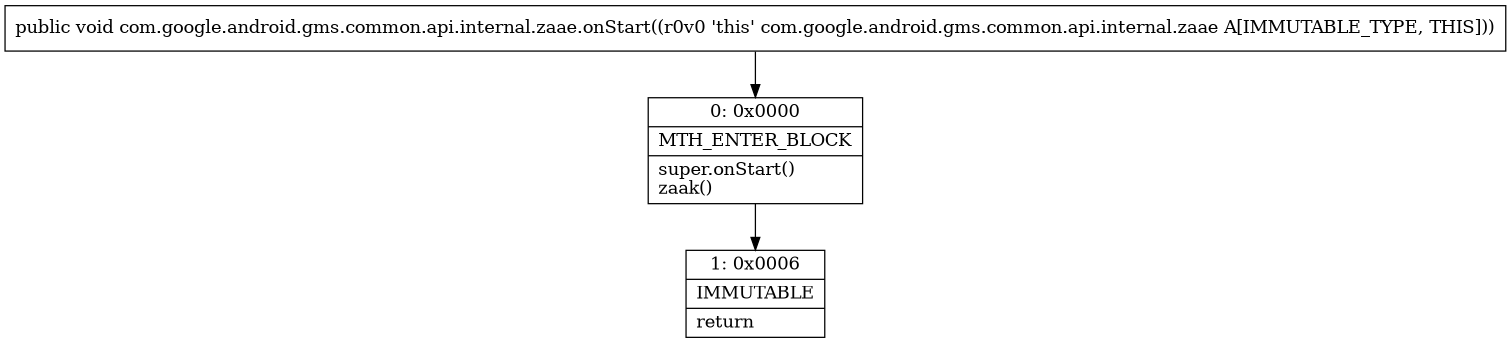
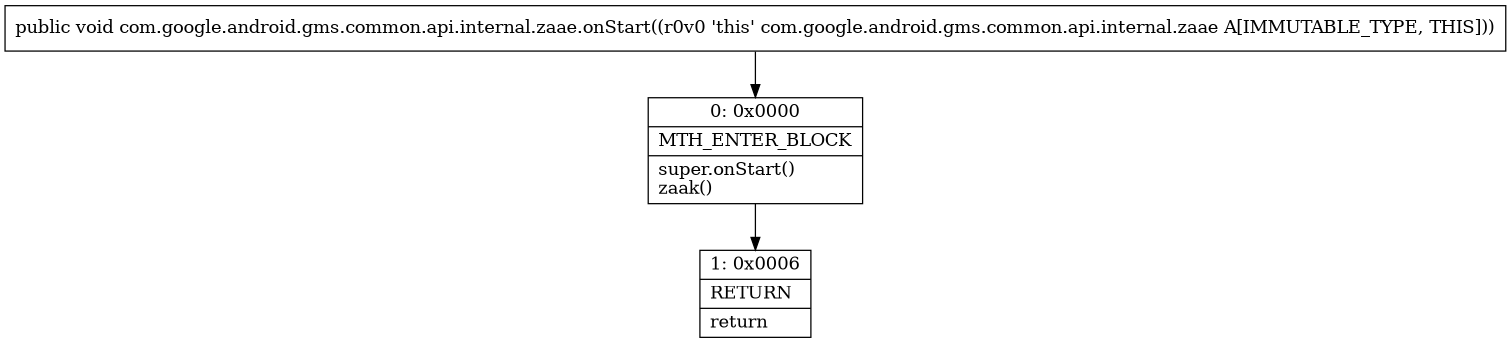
node "1: 0x0006": text "IMMUTABLE" -> "RETURN"
